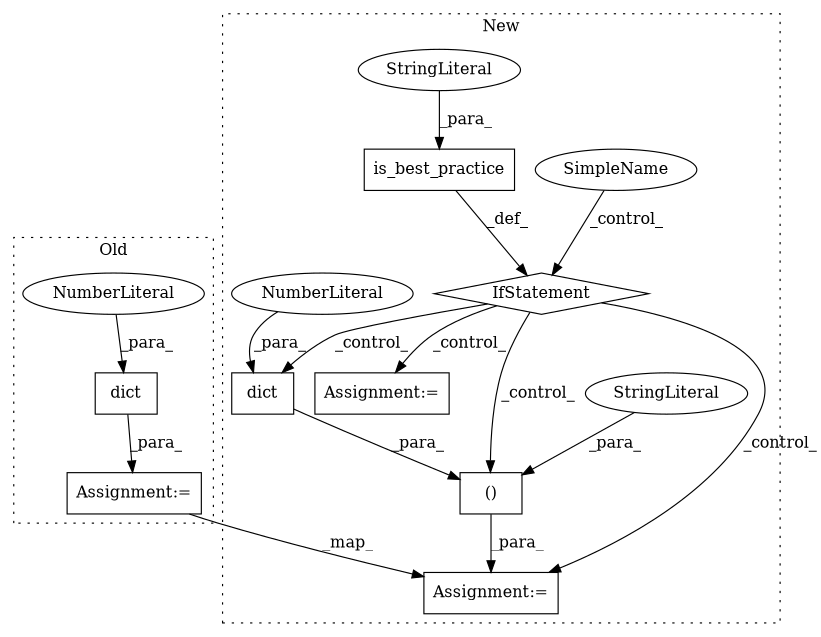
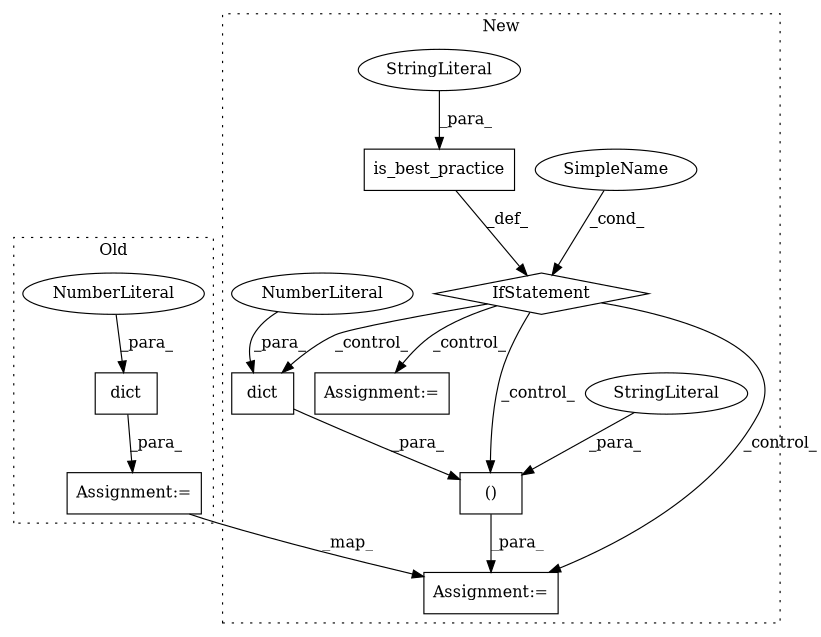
edge "SimpleName" -> "IfStatement": label "_control_" -> "_cond_"
